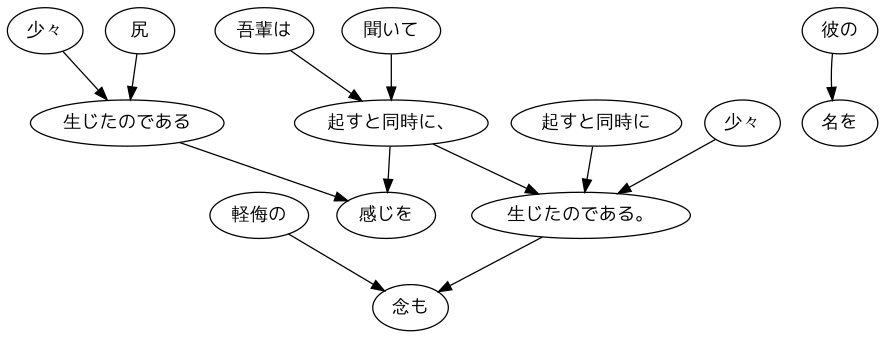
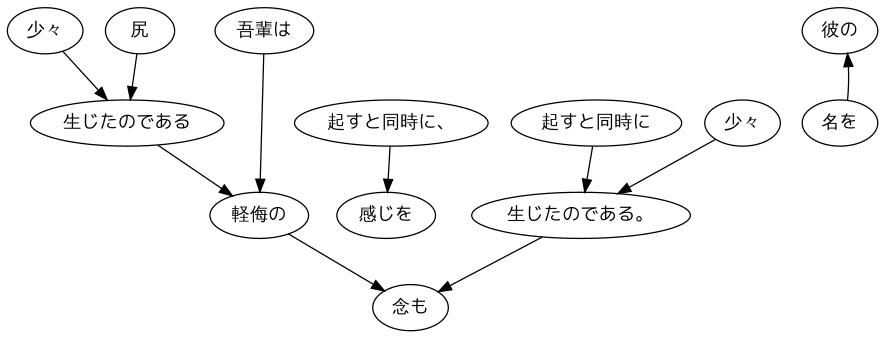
node "聞いて": removed
edge "彼の" -> "名を": reversed
edge "吾輩は" -> "起すと同時に、": now "吾輩は" -> "軽侮の"
edge "起すと同時に、" -> "生じたのである。": removed
edge "生じたのである" -> "感じを": now "生じたのである" -> "軽侮の"
